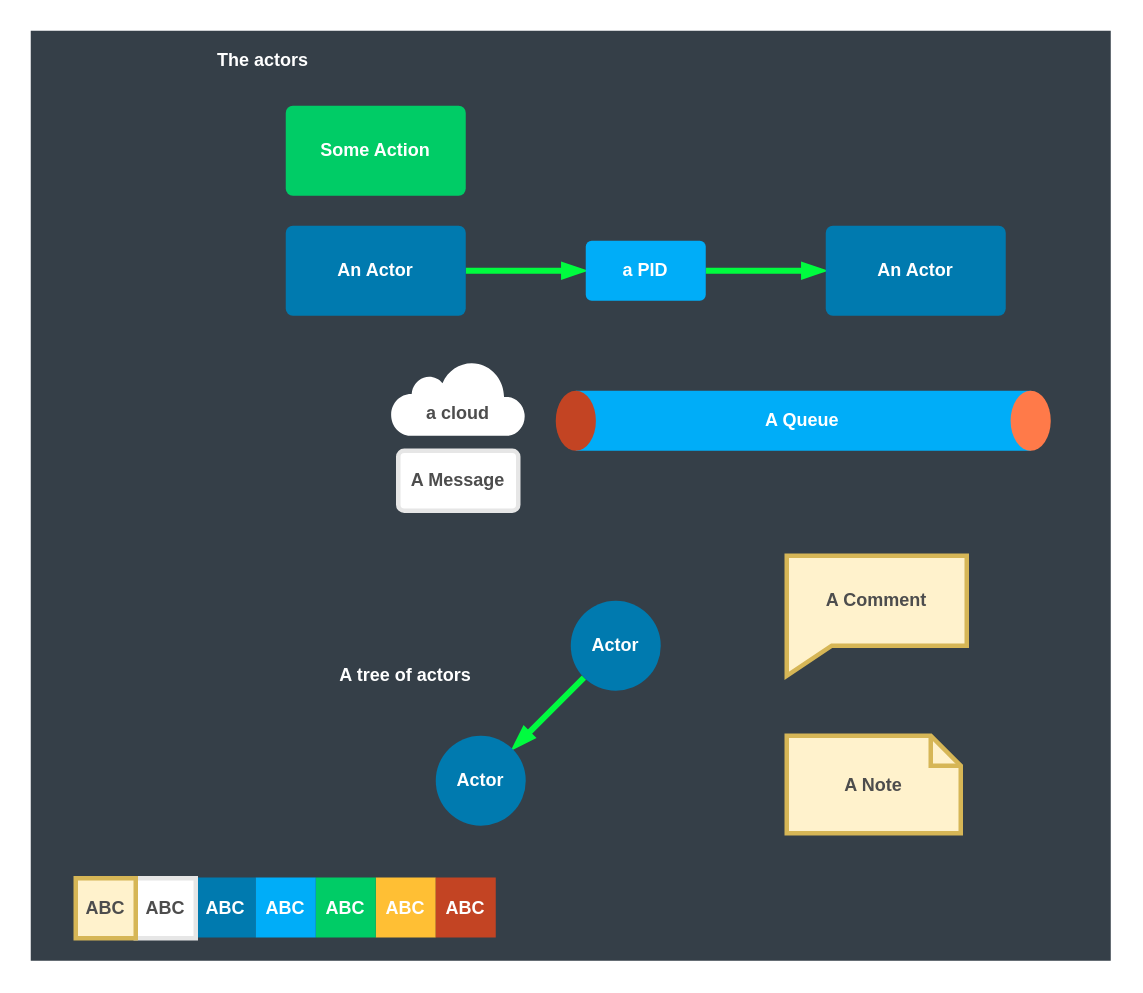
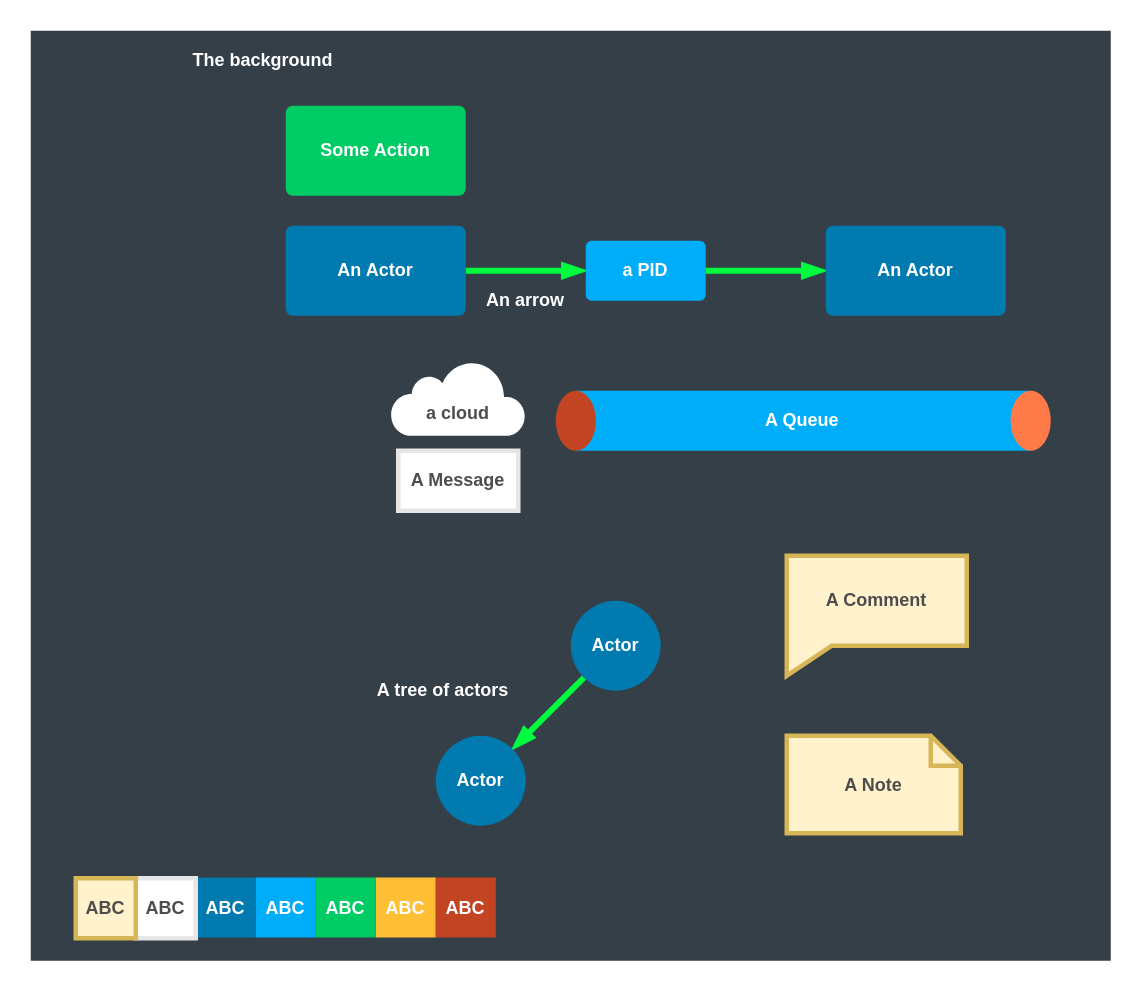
node "The actors": label "The actors" -> "The background"
node "An arrow": added
node "A Message": shape rounded rectangle -> rectangle
node "A tree of actors": moved (406, 676) -> (443, 691)
